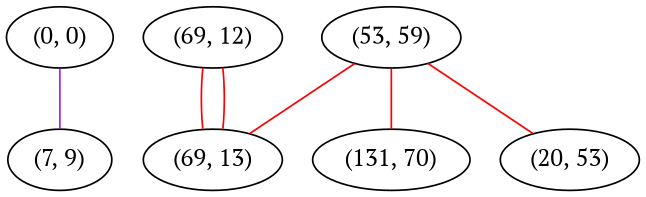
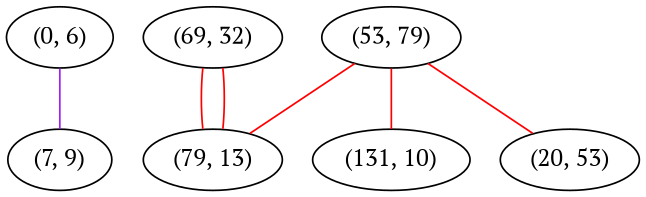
node "(0, 0)": label "(0, 0)" -> "(0, 6)"
node "(69, 12)": label "(69, 12)" -> "(69, 32)"
node "(53, 59)": label "(53, 59)" -> "(53, 79)"
node "(69, 13)": label "(69, 13)" -> "(79, 13)"
node "(131, 70)": label "(131, 70)" -> "(131, 10)"
